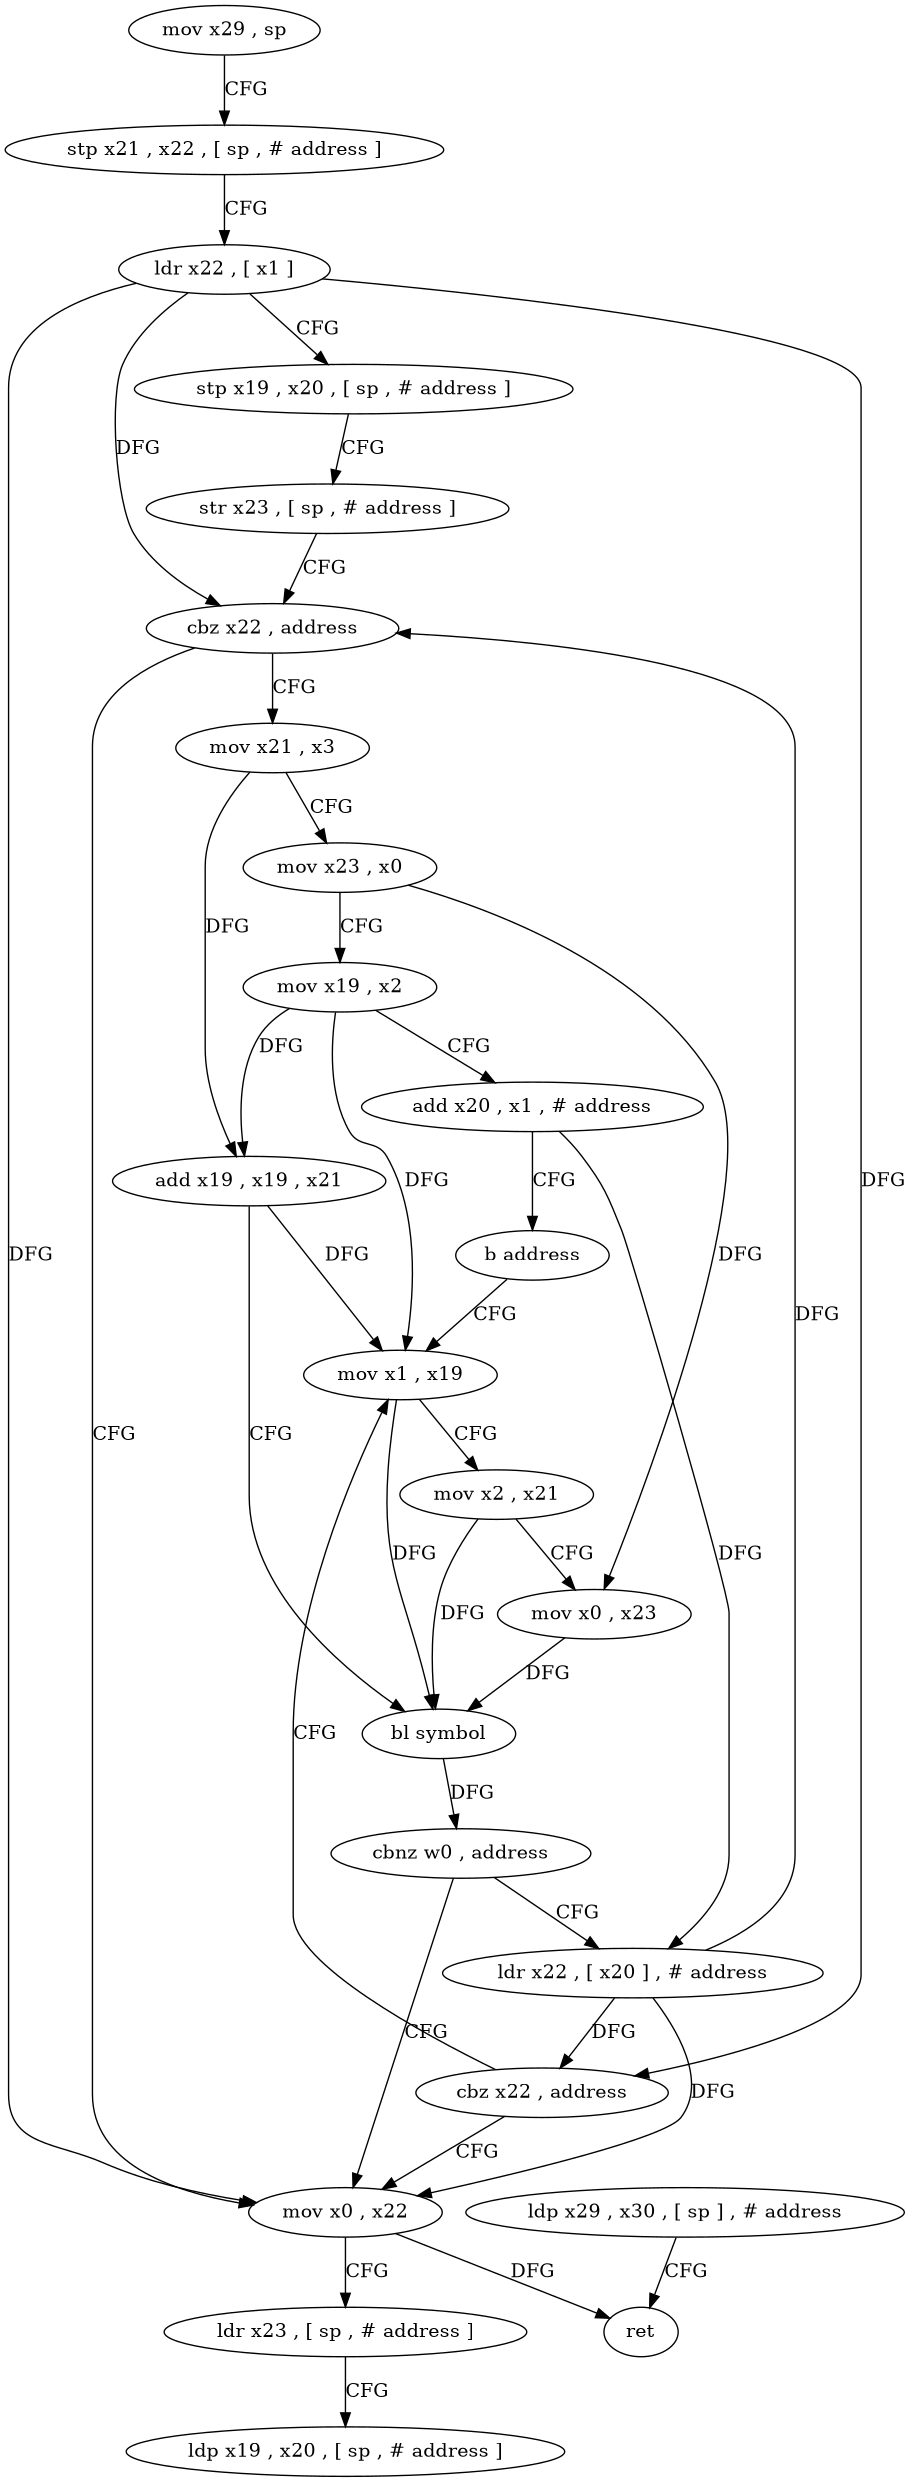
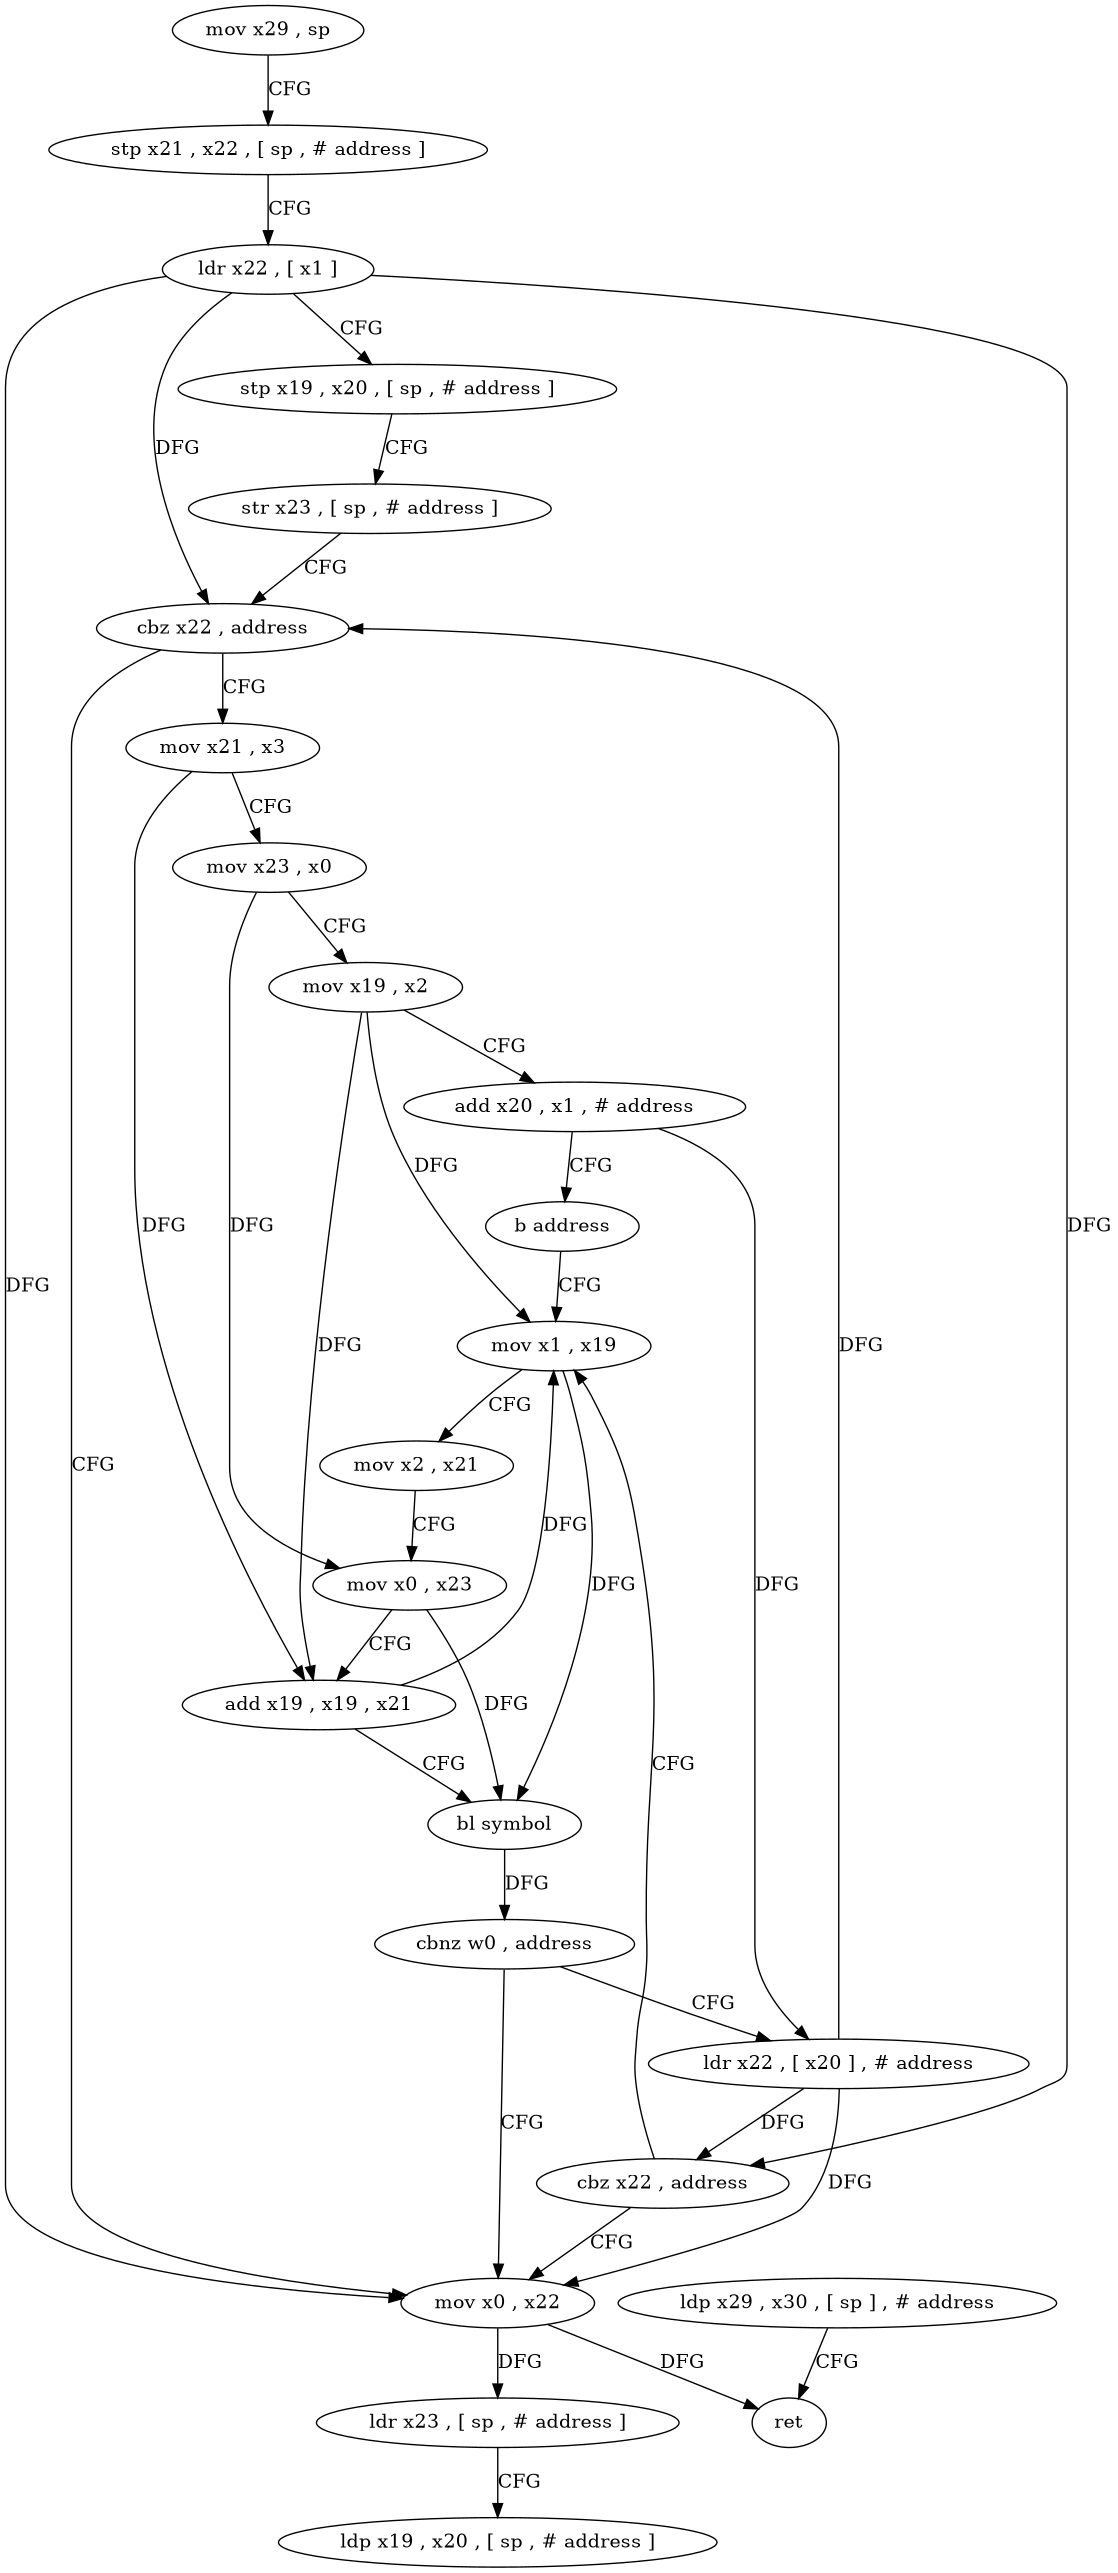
edge "mov x2 , x21" -> "bl symbol": removed, label "DFG"
edge "mov x0 , x23" -> "add x19 , x19 , x21": added, label "CFG"
edge "mov x0 , x22" -> "ldr x23 , [ sp , # address ]": label "CFG" -> "DFG"
